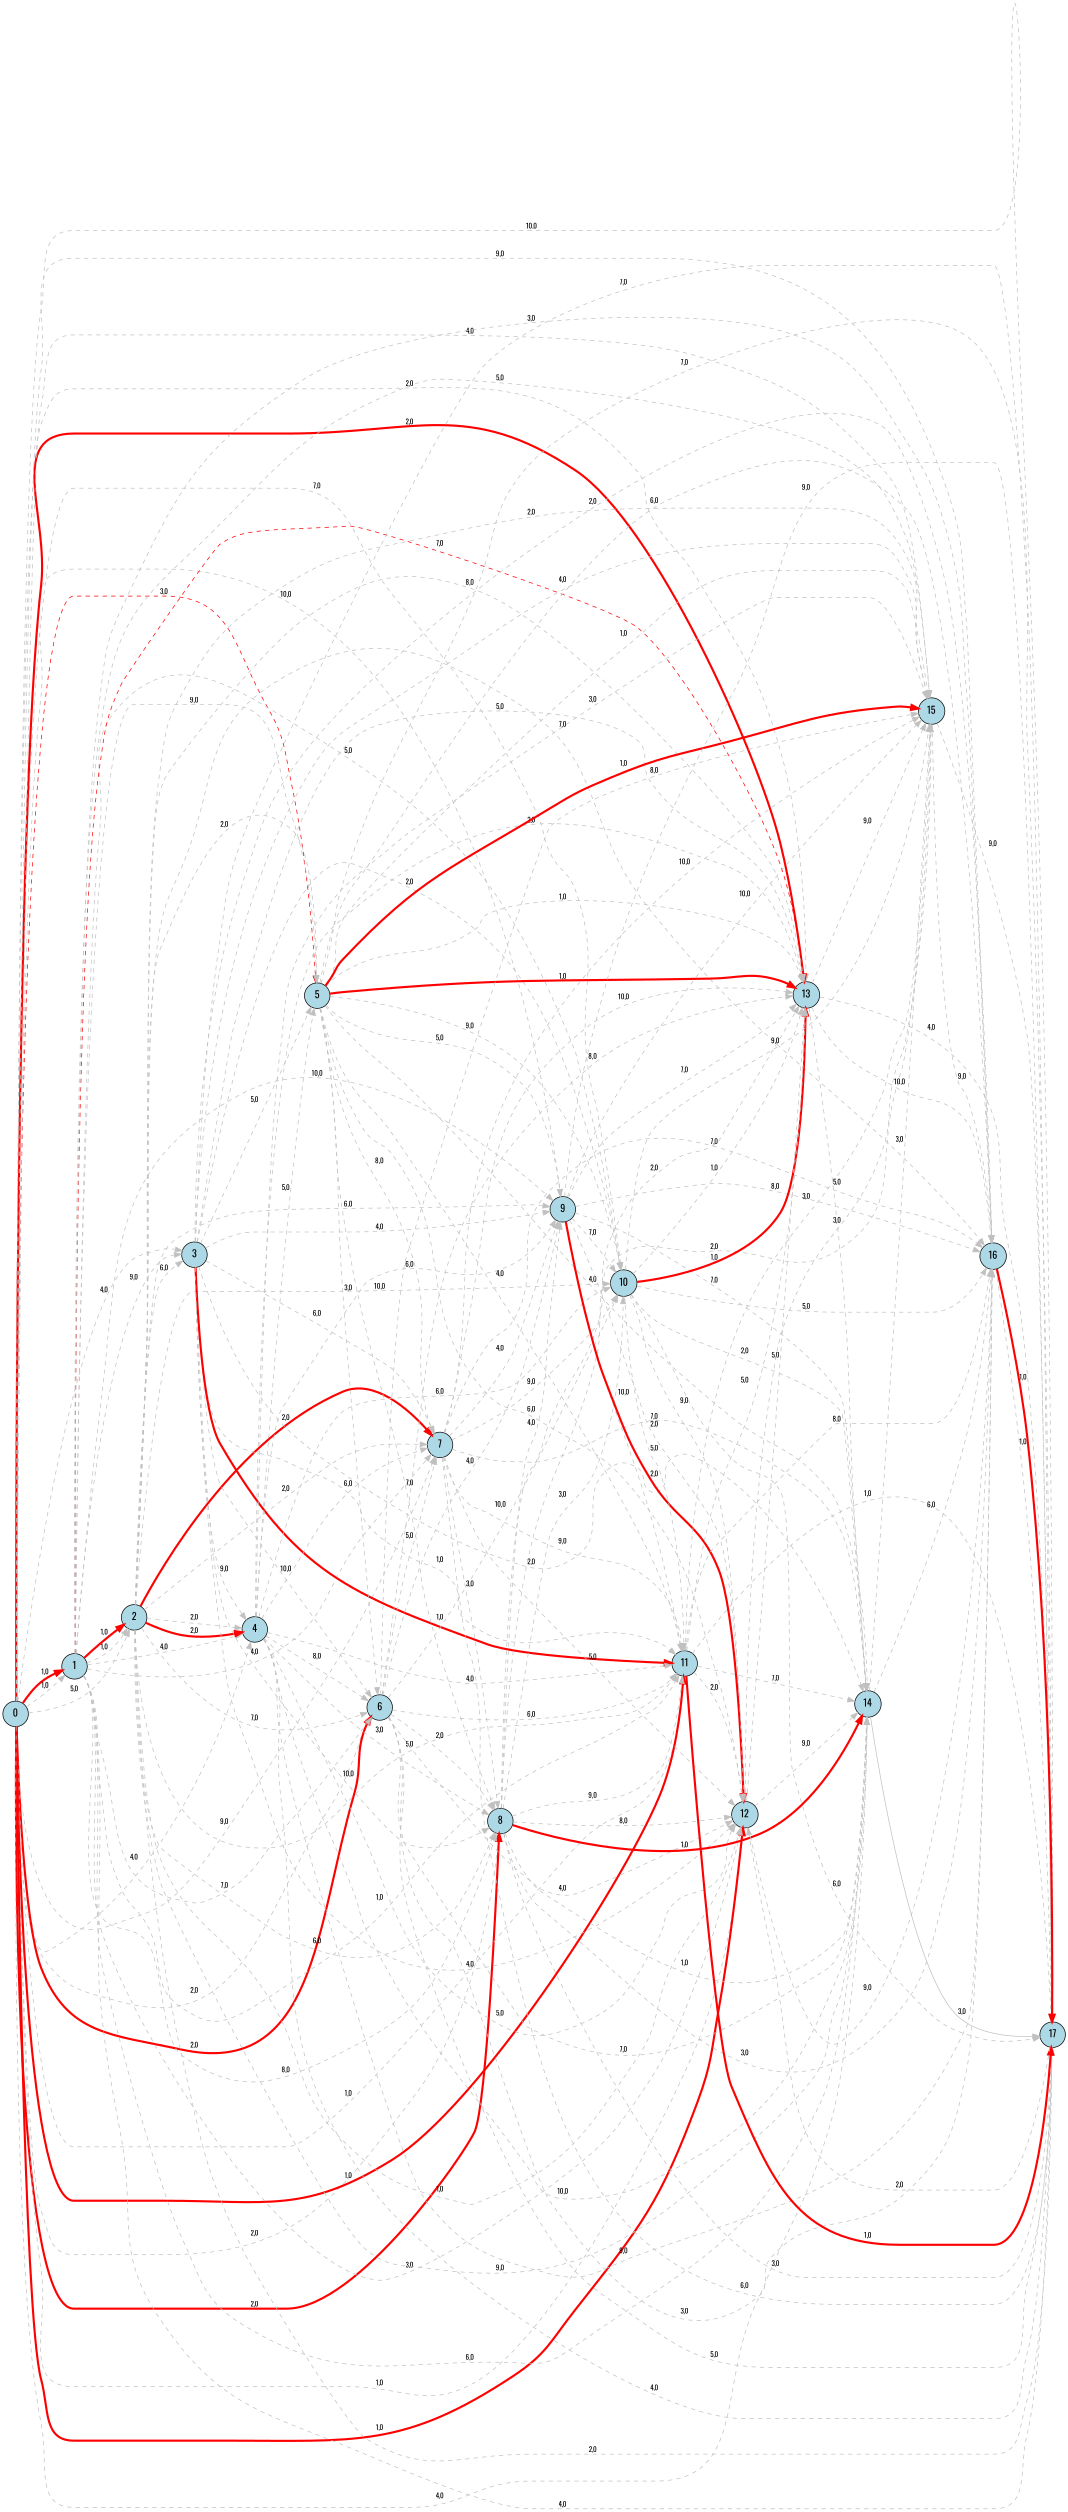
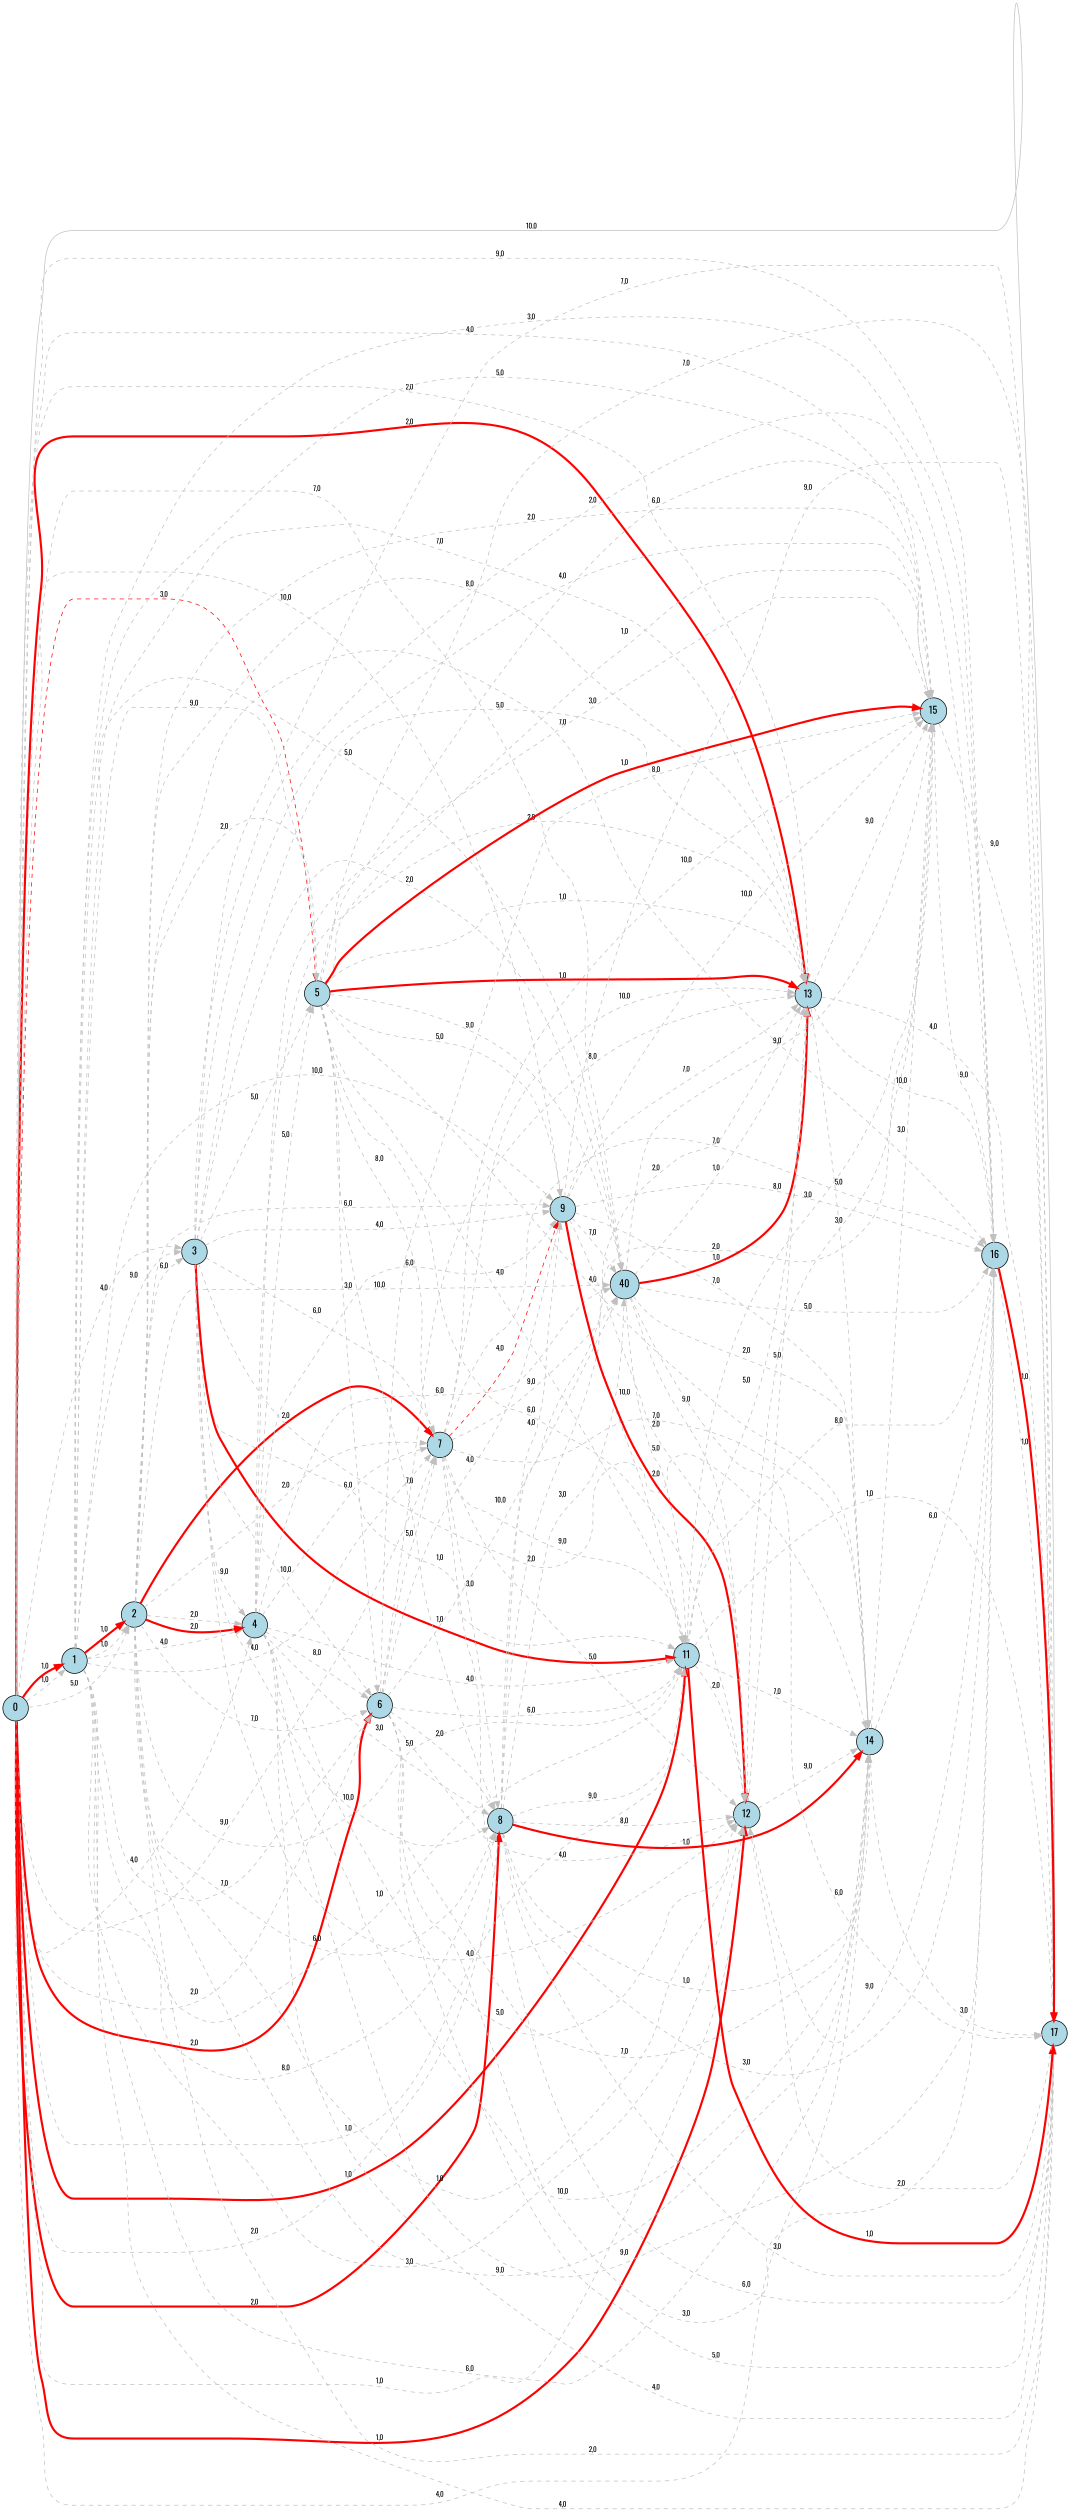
edge "0" -> "17": style dashed -> solid
edge "1" -> "13": color red -> gray
node "10": label "10" -> "40"
edge "7" -> "9": color gray -> red
edge "14" -> "17": style solid -> dashed
